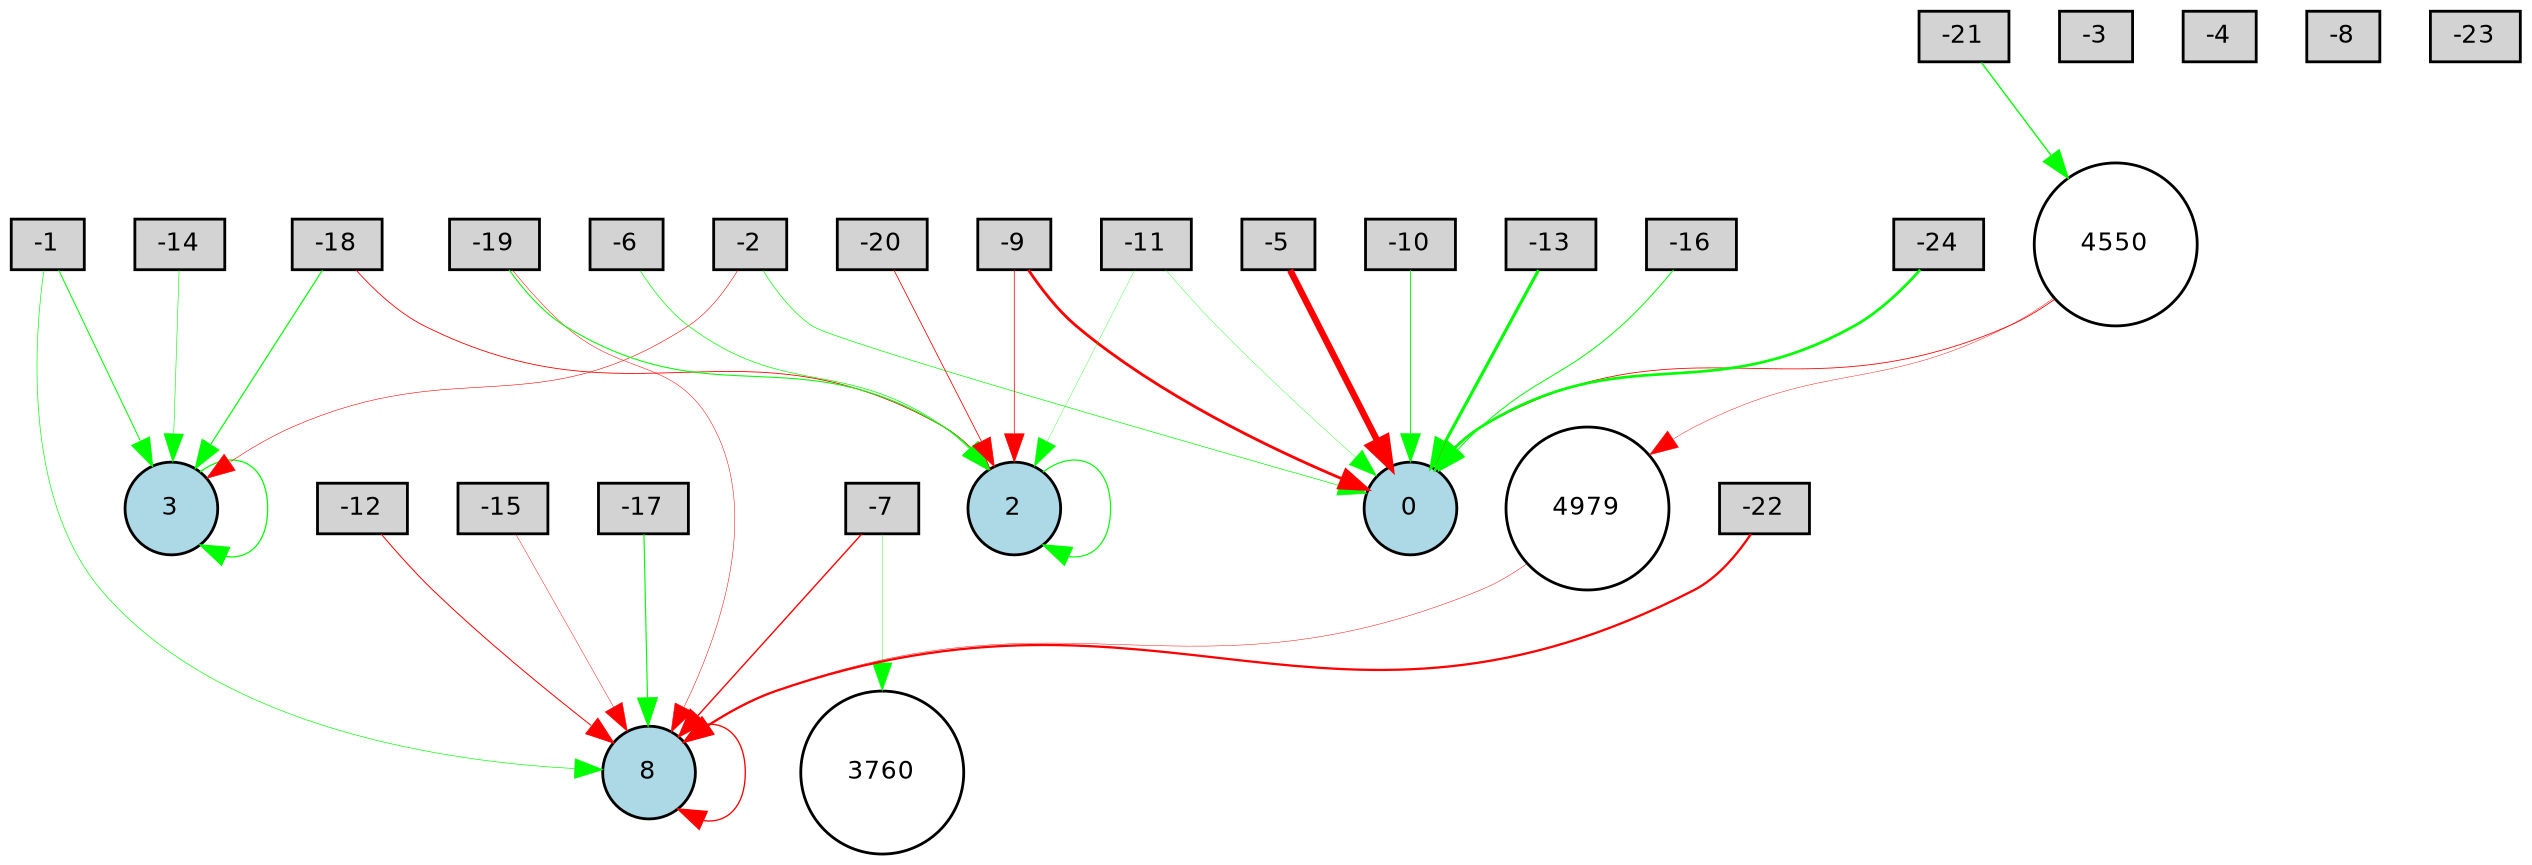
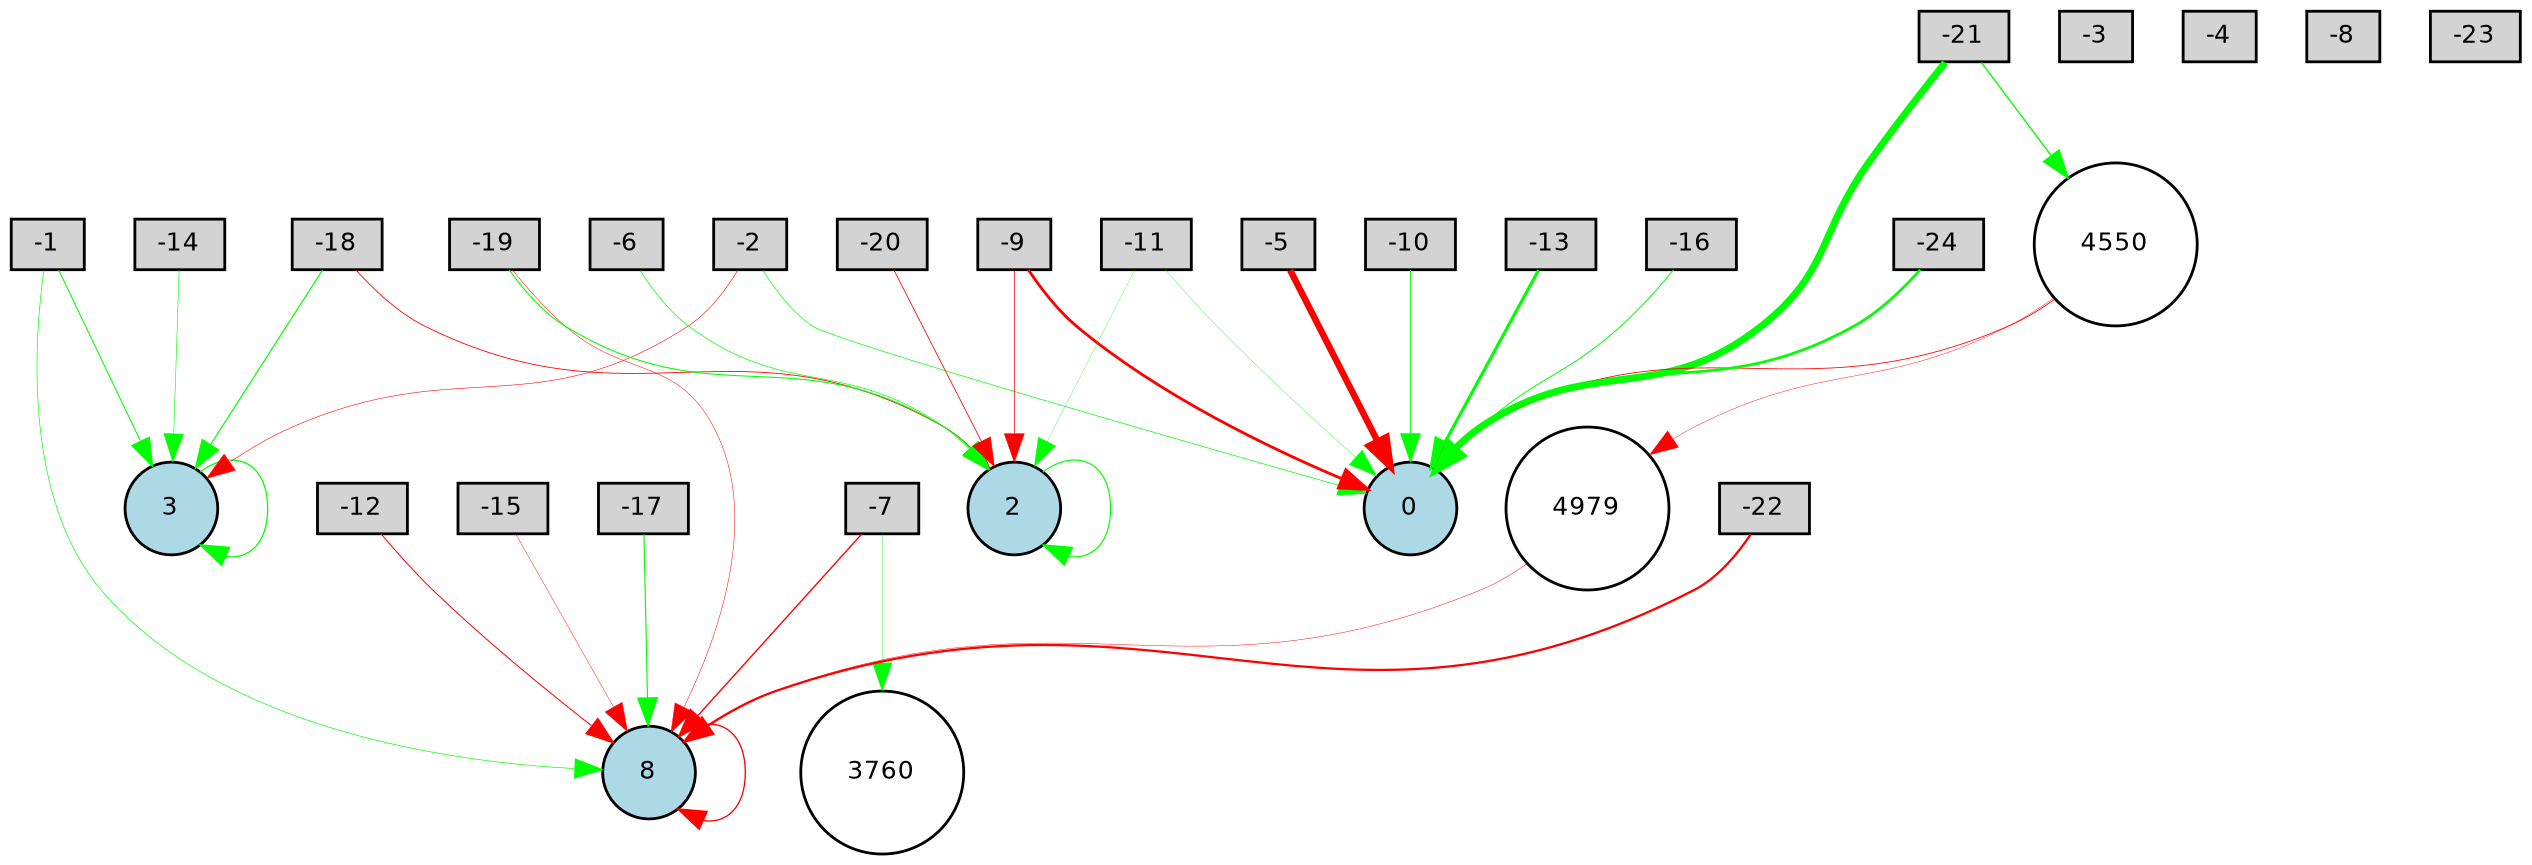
edge "-21" -> "0": added
